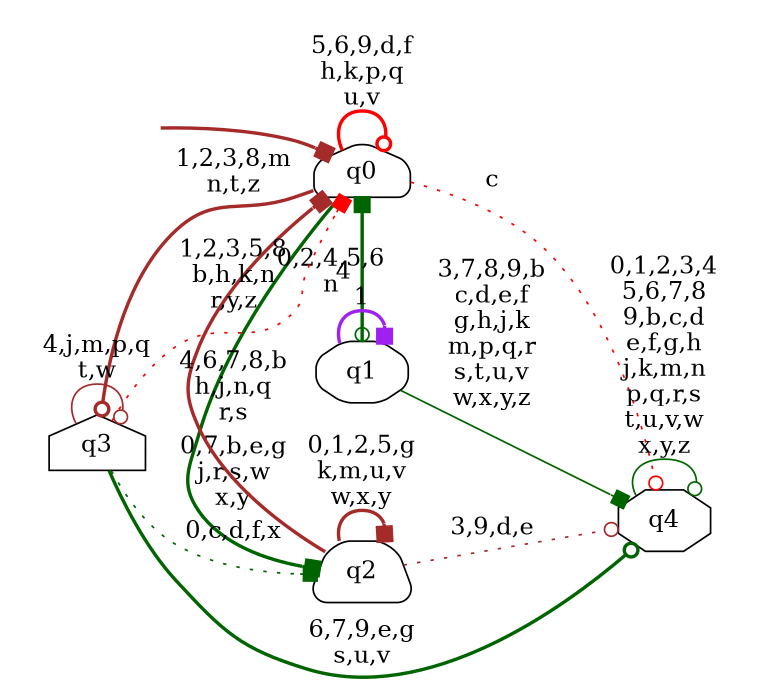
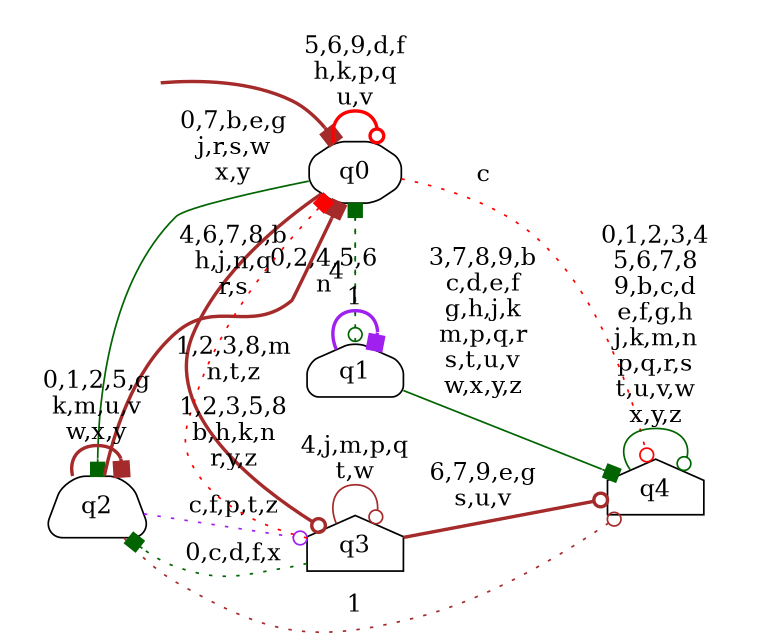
node "q0": shape house -> octagon
edge "q1" -> "q0": style bold -> dotted
node "q1": shape octagon -> house
edge "q0" -> "q2": style bold -> solid
node "q4": shape octagon -> house
edge "q2" -> "q3": added, label "c,f,p,t,z"
edge "q2" -> "q4": label "3,9,d,e" -> "1"
edge "q3" -> "q4": color darkgreen -> brown
